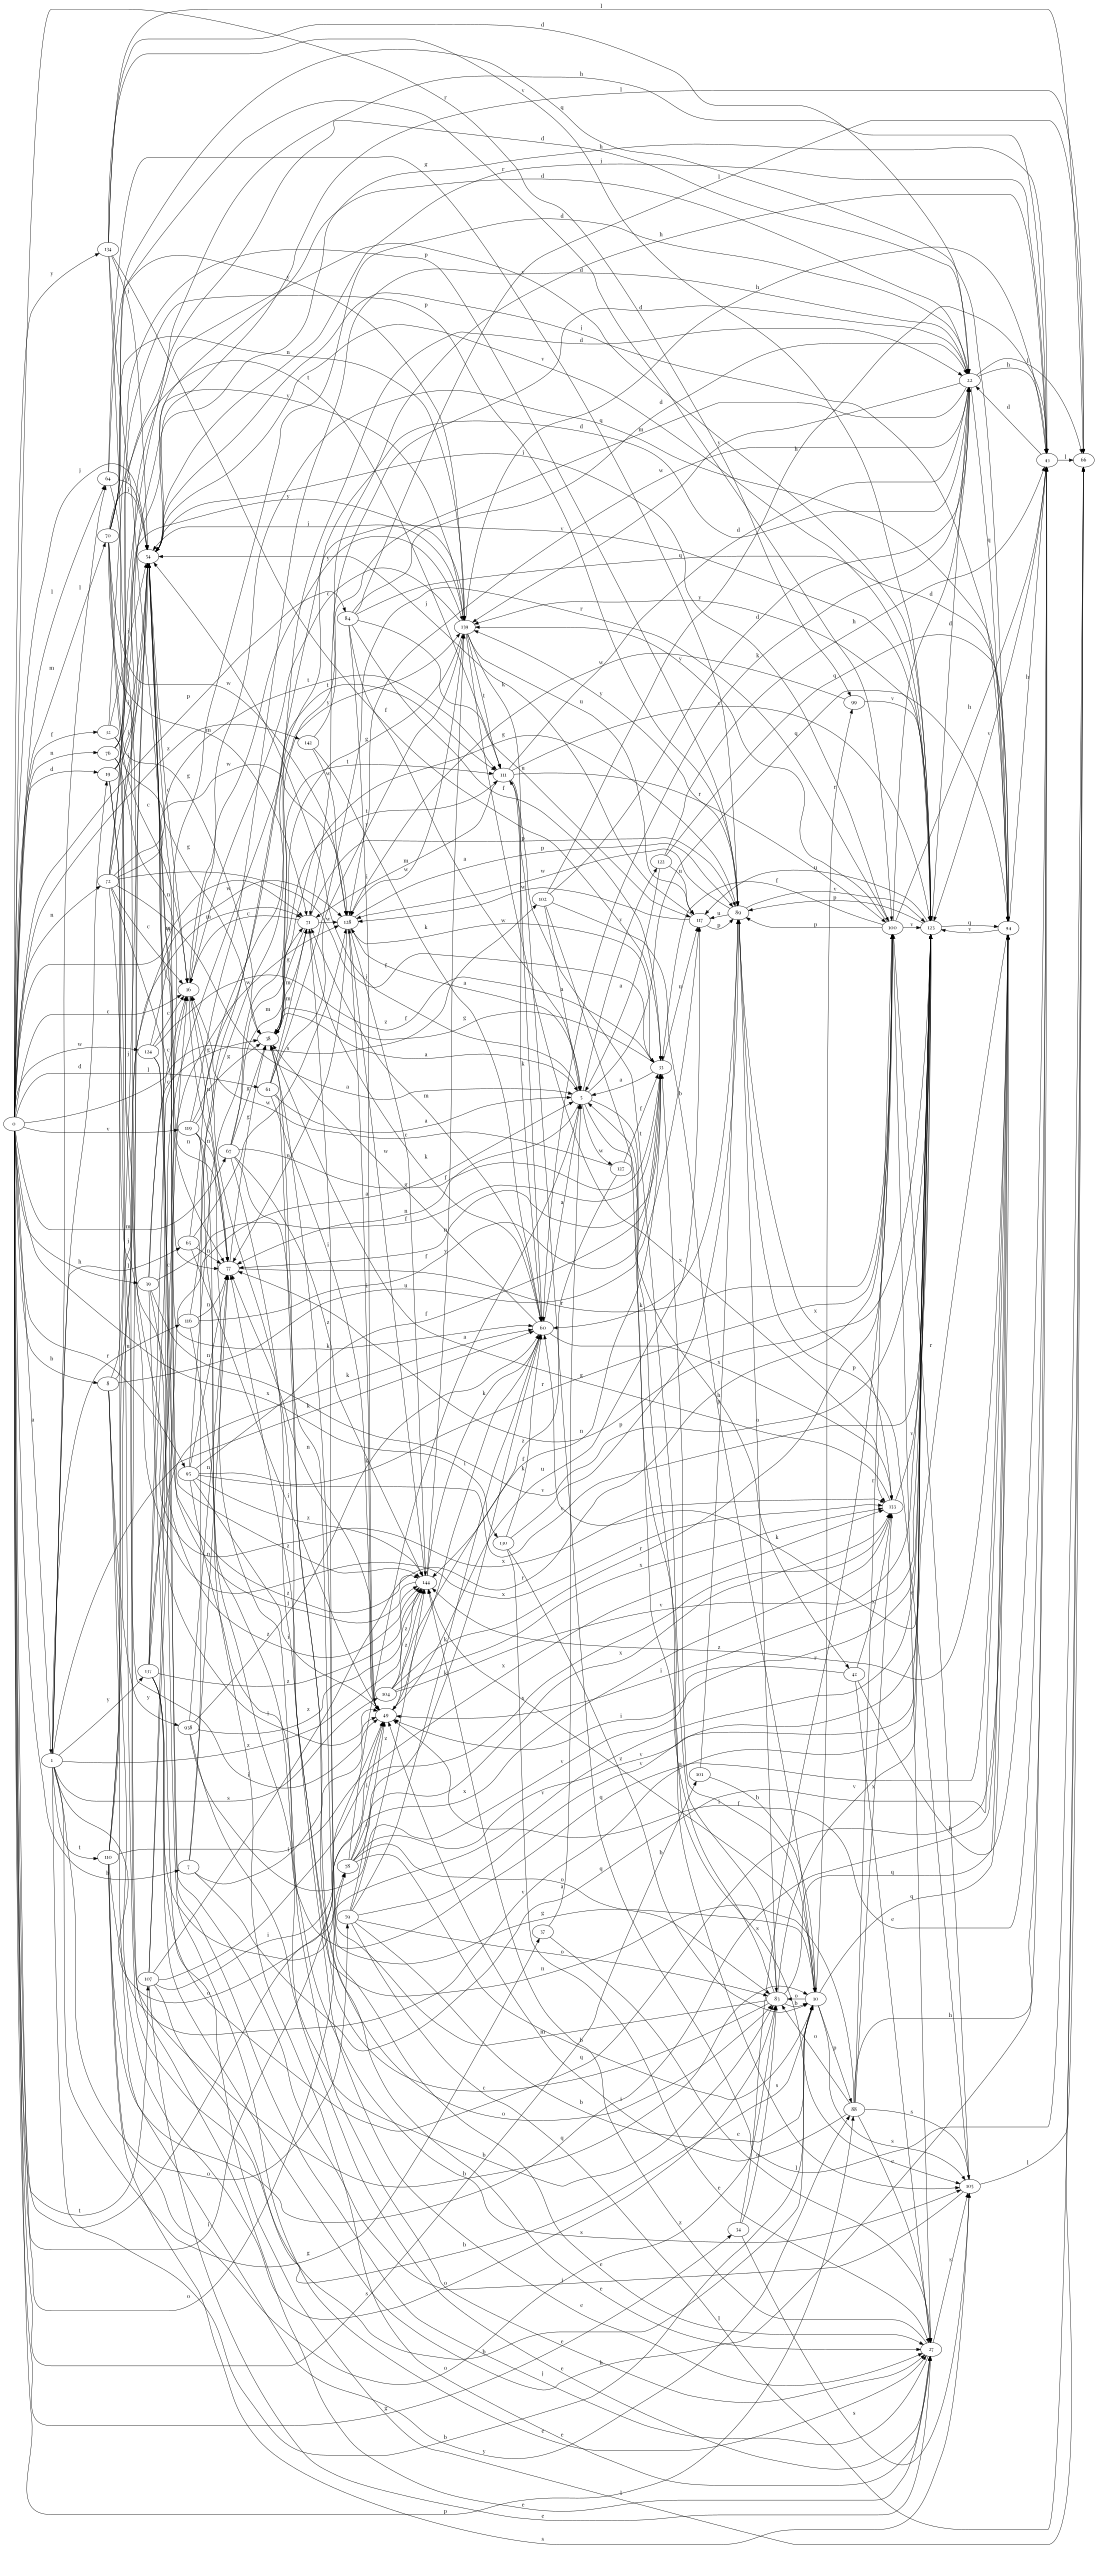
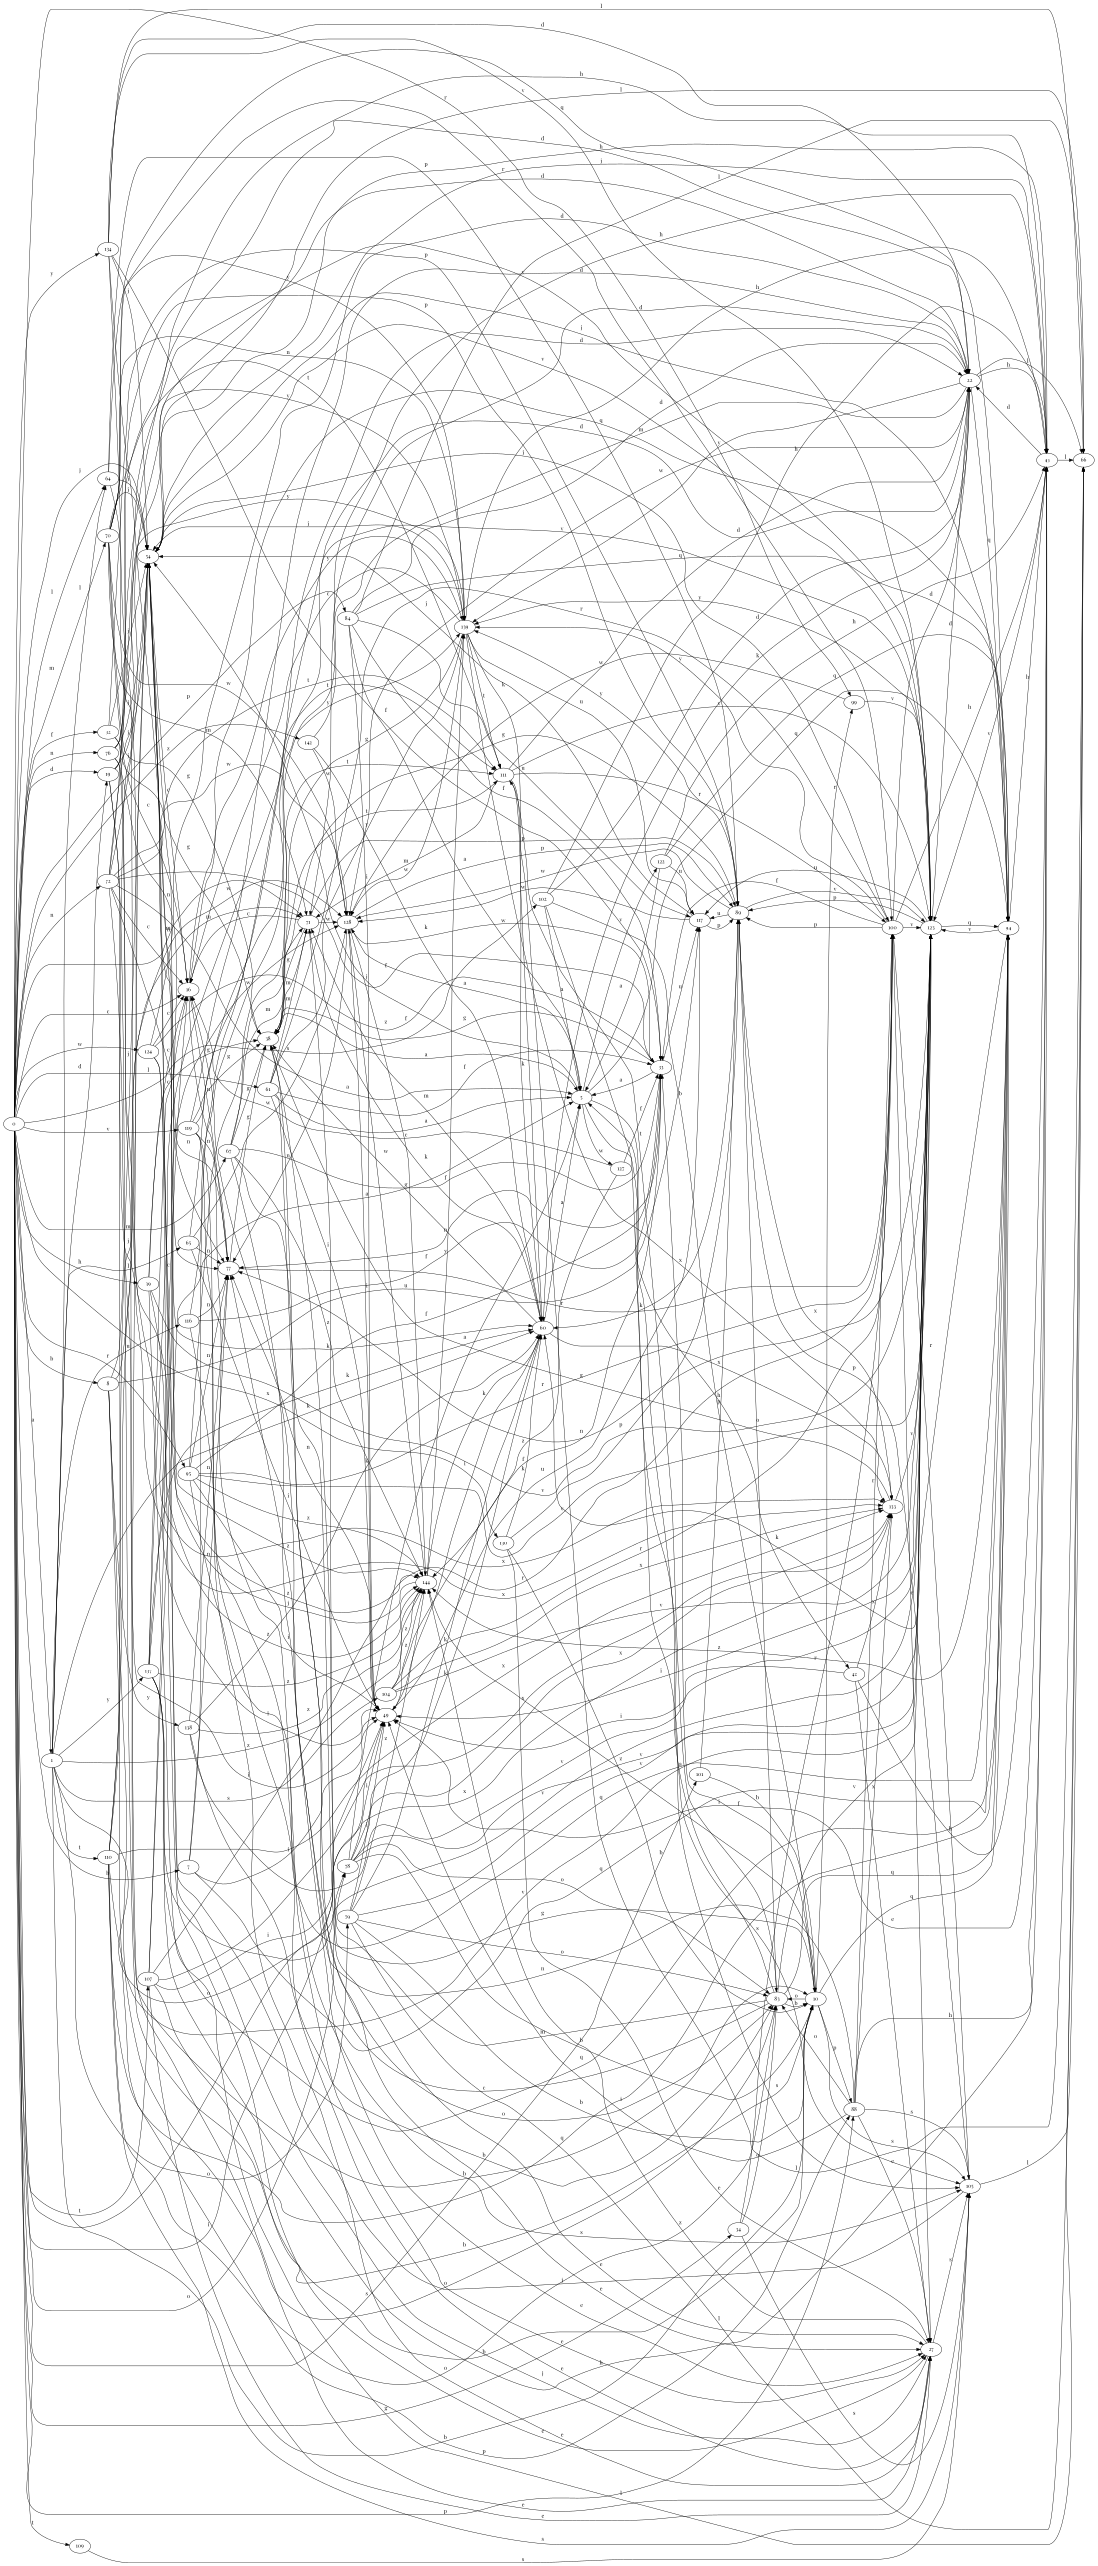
edge "64" -> "89": label "g" -> "p"
edge "39" -> "33": now "61" -> "33"
edge "5" -> "77": removed, label "n"
node "938": label "938" -> "138"
node "37": removed
edge "8" -> "88": label "y" -> "p"
node "109": added
